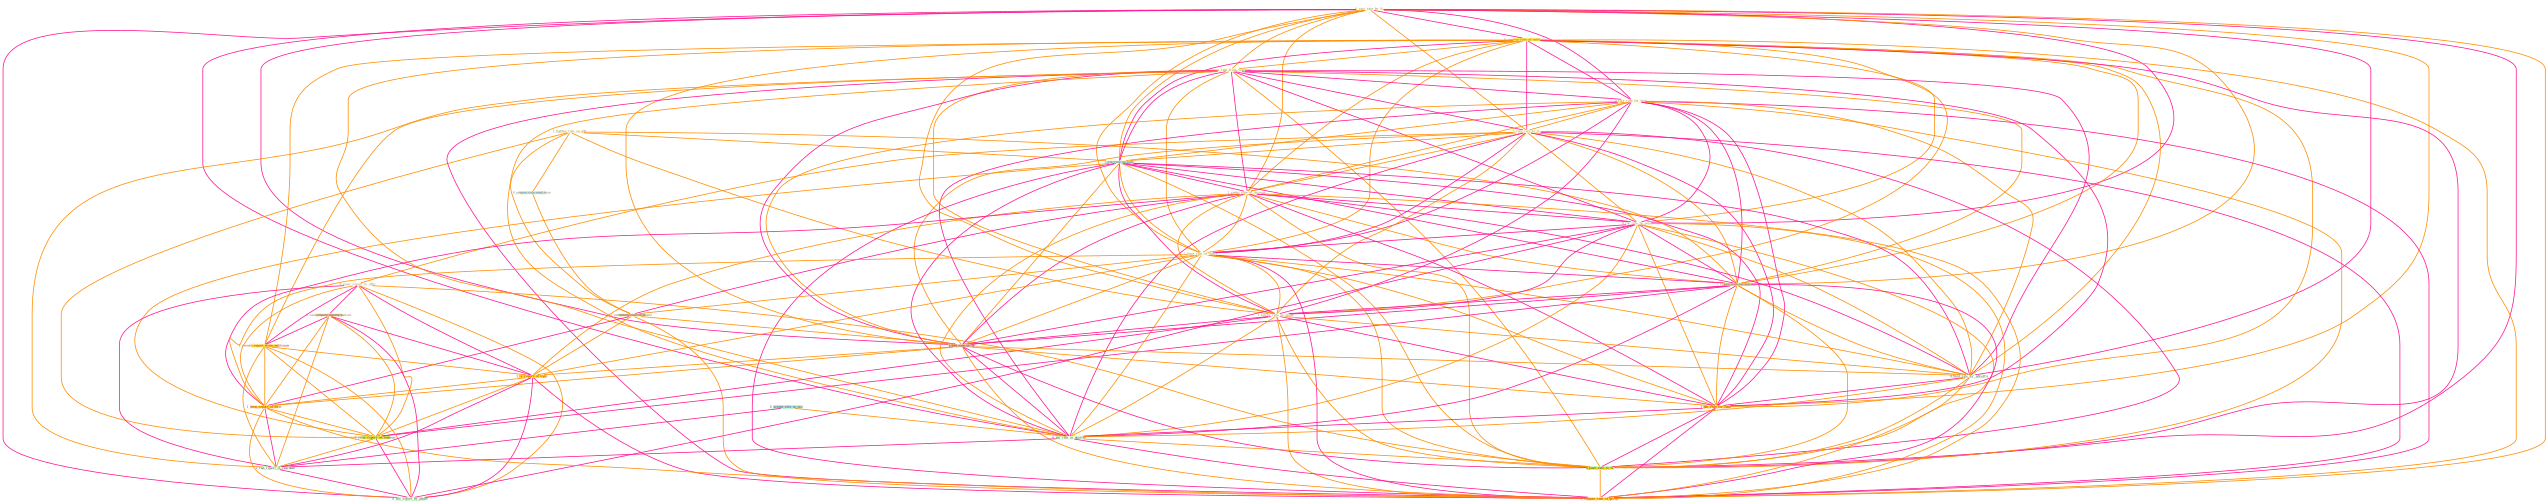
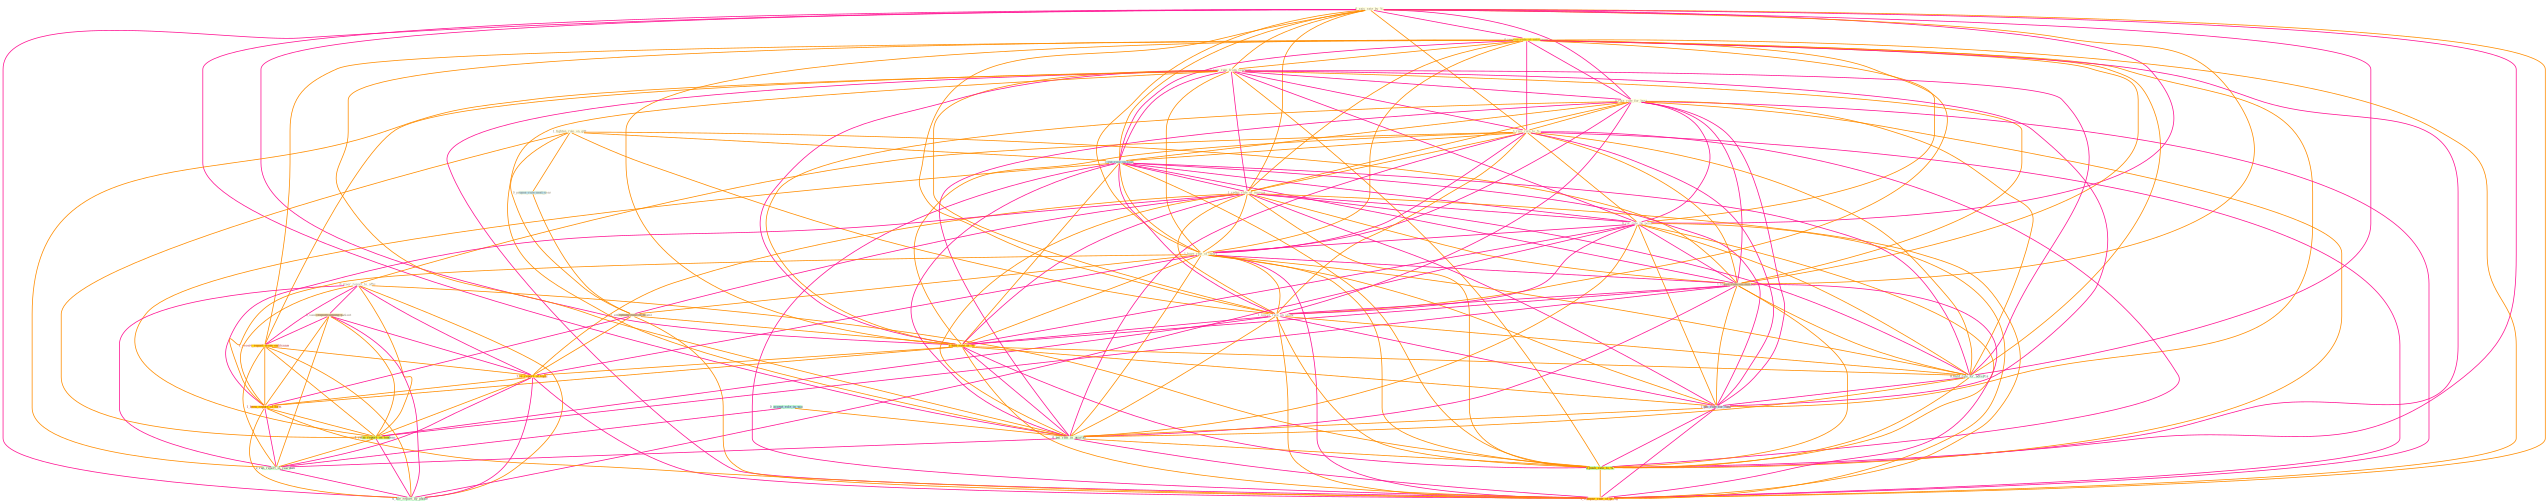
edge "0_rais_rate_by_%" -- "1_pai_rate_for_fund": removed
edge "1_have_rate_of_injuri" -- "1_is_report_of_topic": color darkorange -> deeppink
node "1_had_rate_of_%": fillcolor tan -> gold
node "1_pai_rate_for_fund": fillcolor gold -> lightblue
edge "1_pai_rate_for_fund" -- "0_pai_rate_in_quarter": color deeppink -> darkorange
edge "0_hold_rate_for_advertis" -- "1_compar_rate_of_group": removed
